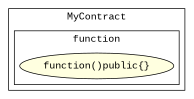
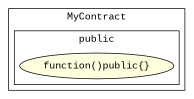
cluster "function": label "function" -> "public"
